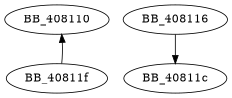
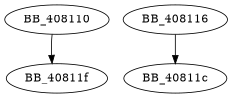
edge "BB_40811f" -> "BB_408110": reversed
